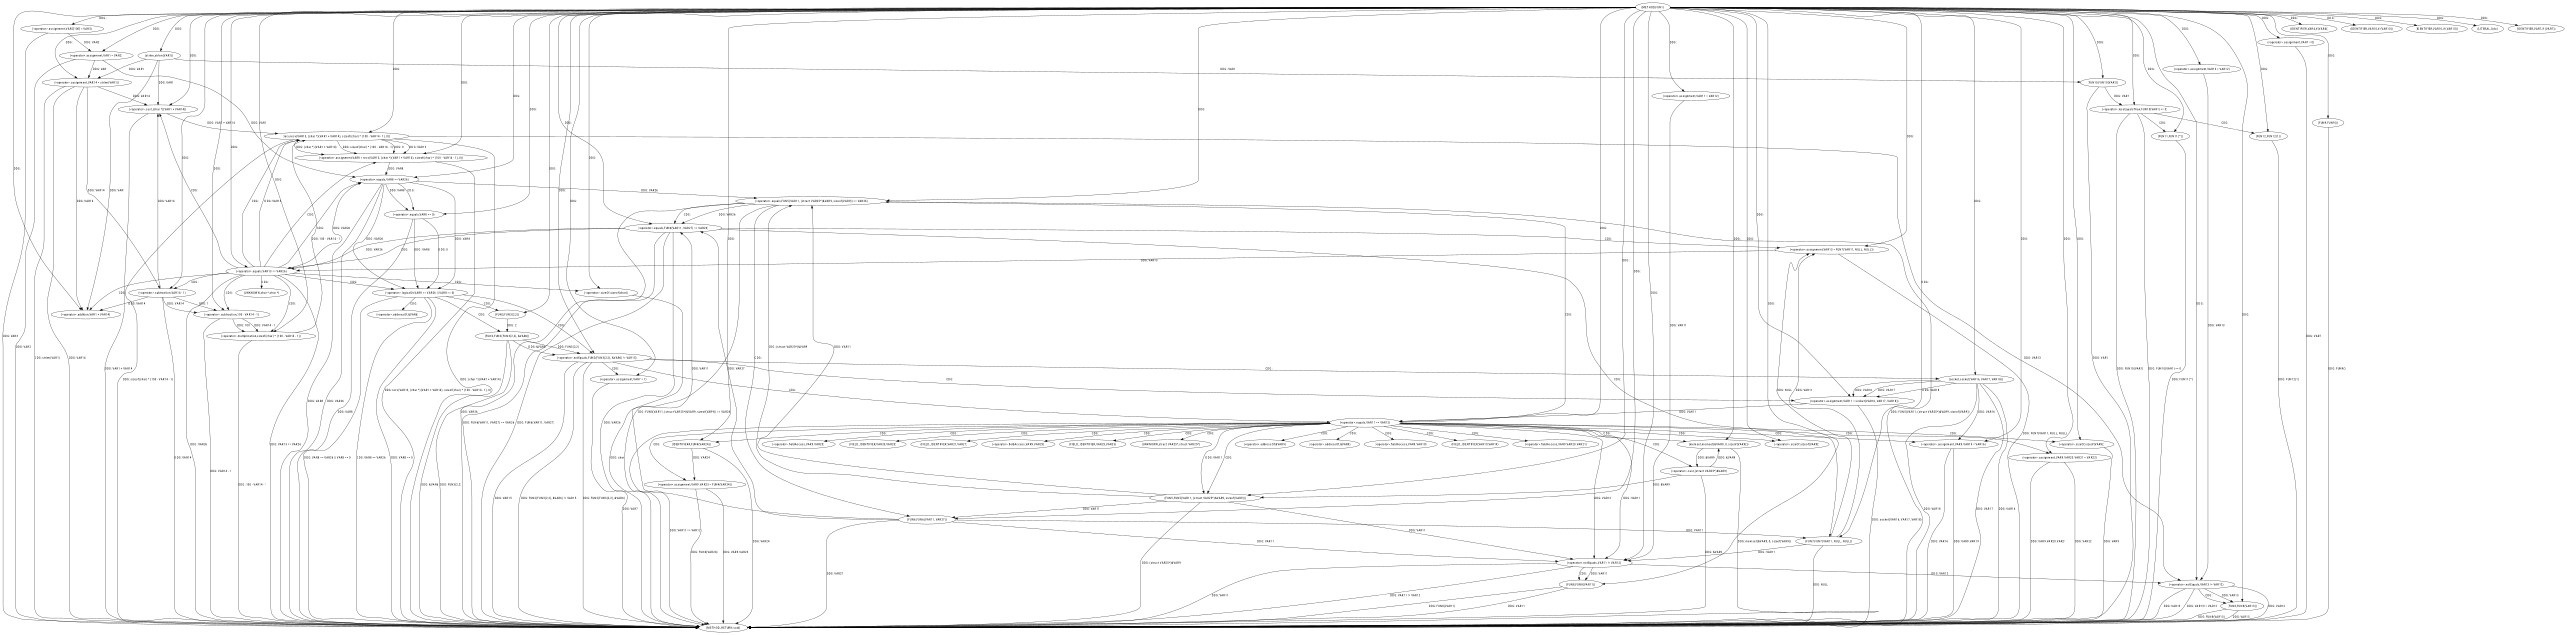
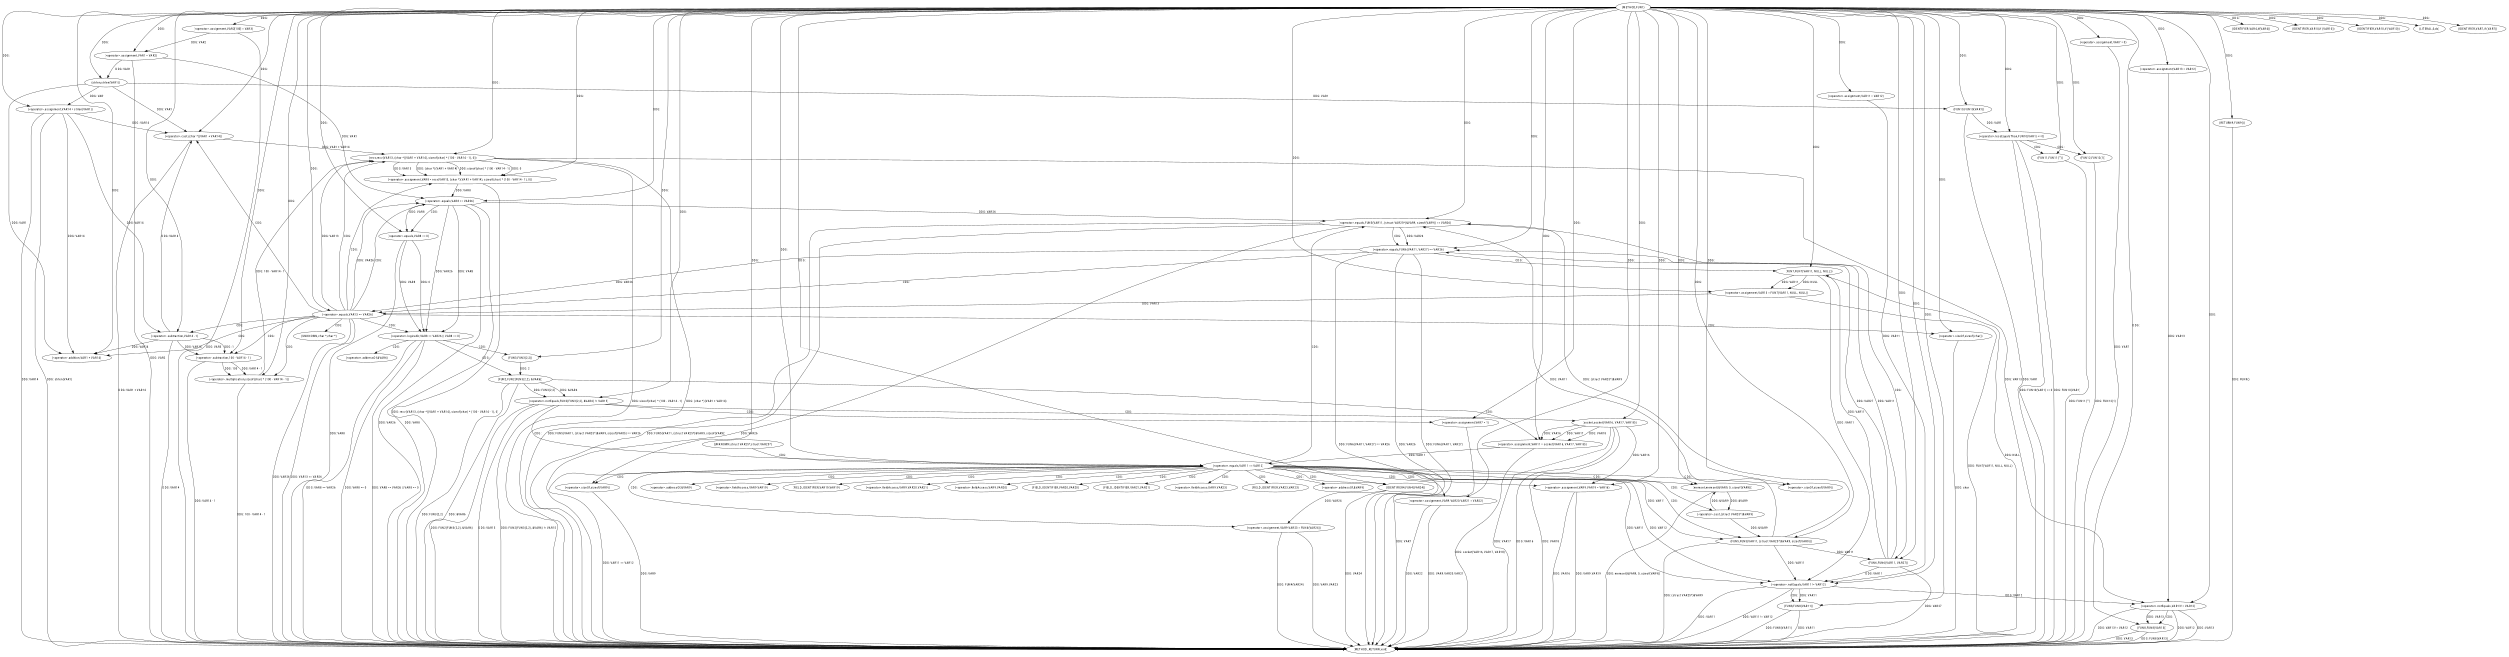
edge "(<operator>.assignment,VAR1 = VAR2)" -> "(<operator>.assignment,VAR14 = strlen(VAR1))": now "(<operator>.assignment,VAR1 = VAR2)" -> "(strlen,strlen(VAR1))"
node "(FUN9,FUN9())": label "(FUN9,FUN9())" -> "(RETURN9,FUN9())"
edge "(<operator>.equals,FUN6(VAR11, VAR27) == VAR26)" -> "(<operator>.assignment,VAR13 = FUN7(VAR11, NULL, NULL))": removed, label "CDG:"
edge "(<operator>.logicalOr,VAR8 == VAR26 || VAR8 == 0)" -> "(<operator>.notEquals,FUN2(FUN3(2,2), &VAR6) != VAR15)": removed, label "CDG:"
edge "(<operator>.notEquals,FUN2(FUN3(2,2), &VAR6) != VAR15)" -> "(<operator>.assignment,VAR11 = socket(VAR16, VAR17, VAR18))": now "(FUN2,FUN2(FUN3(2,2), &VAR6))" -> "(<operator>.assignment,VAR11 = socket(VAR16, VAR17, VAR18))"
edge "(<operator>.equals,VAR11 == VAR12)" -> "(UNKNOWN,struct VAR25*,struct VAR25*)": reversed
edge "(<operator>.cast,(struct VAR25*)&VAR9)" -> "(METHOD_RETURN,void)": removed, label "DDG: &VAR9"
